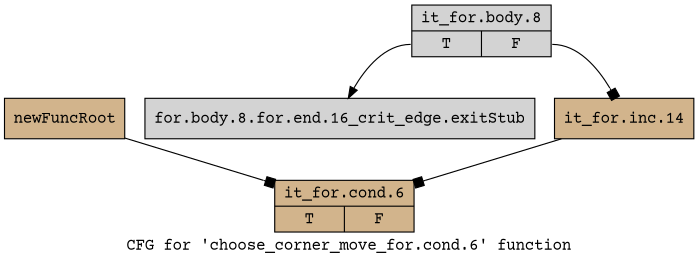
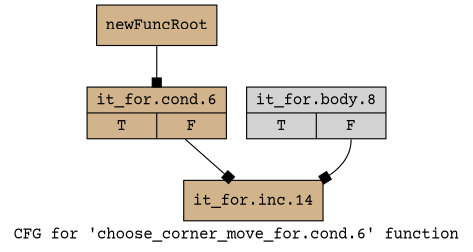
node "for.body.8.for.end.16_crit_edge.exitStub": removed
edge "it_for.inc.14" -> "it_for.cond.6": reversed
